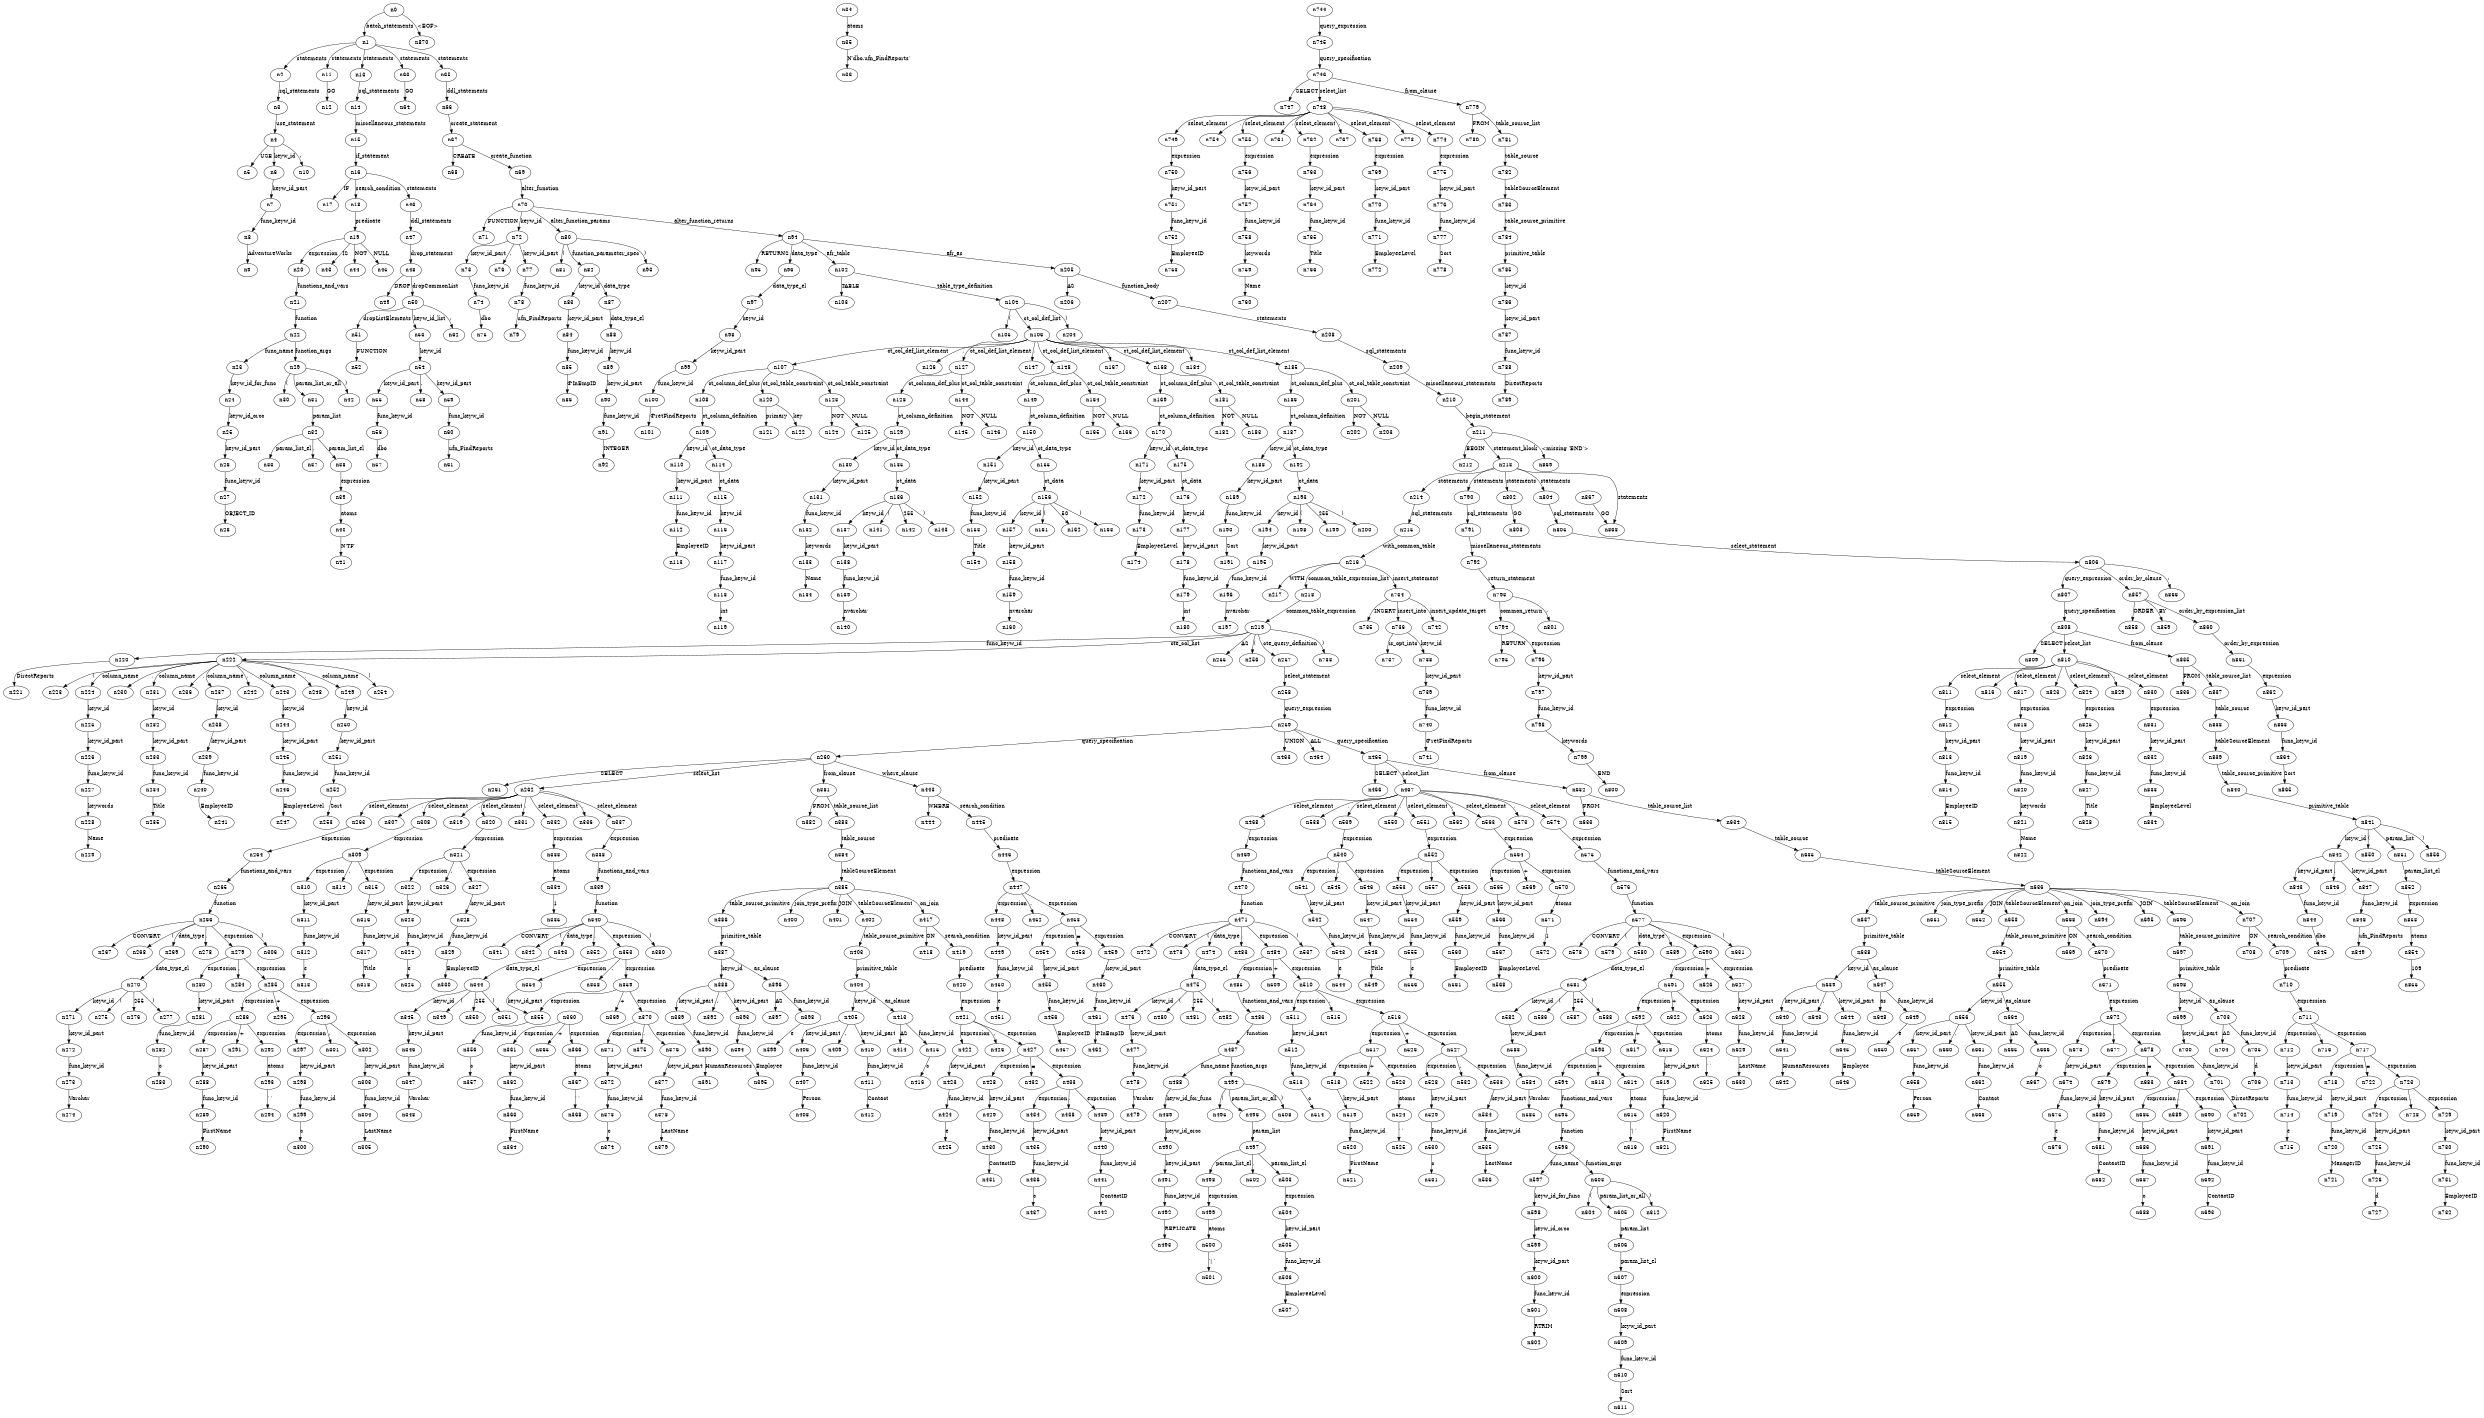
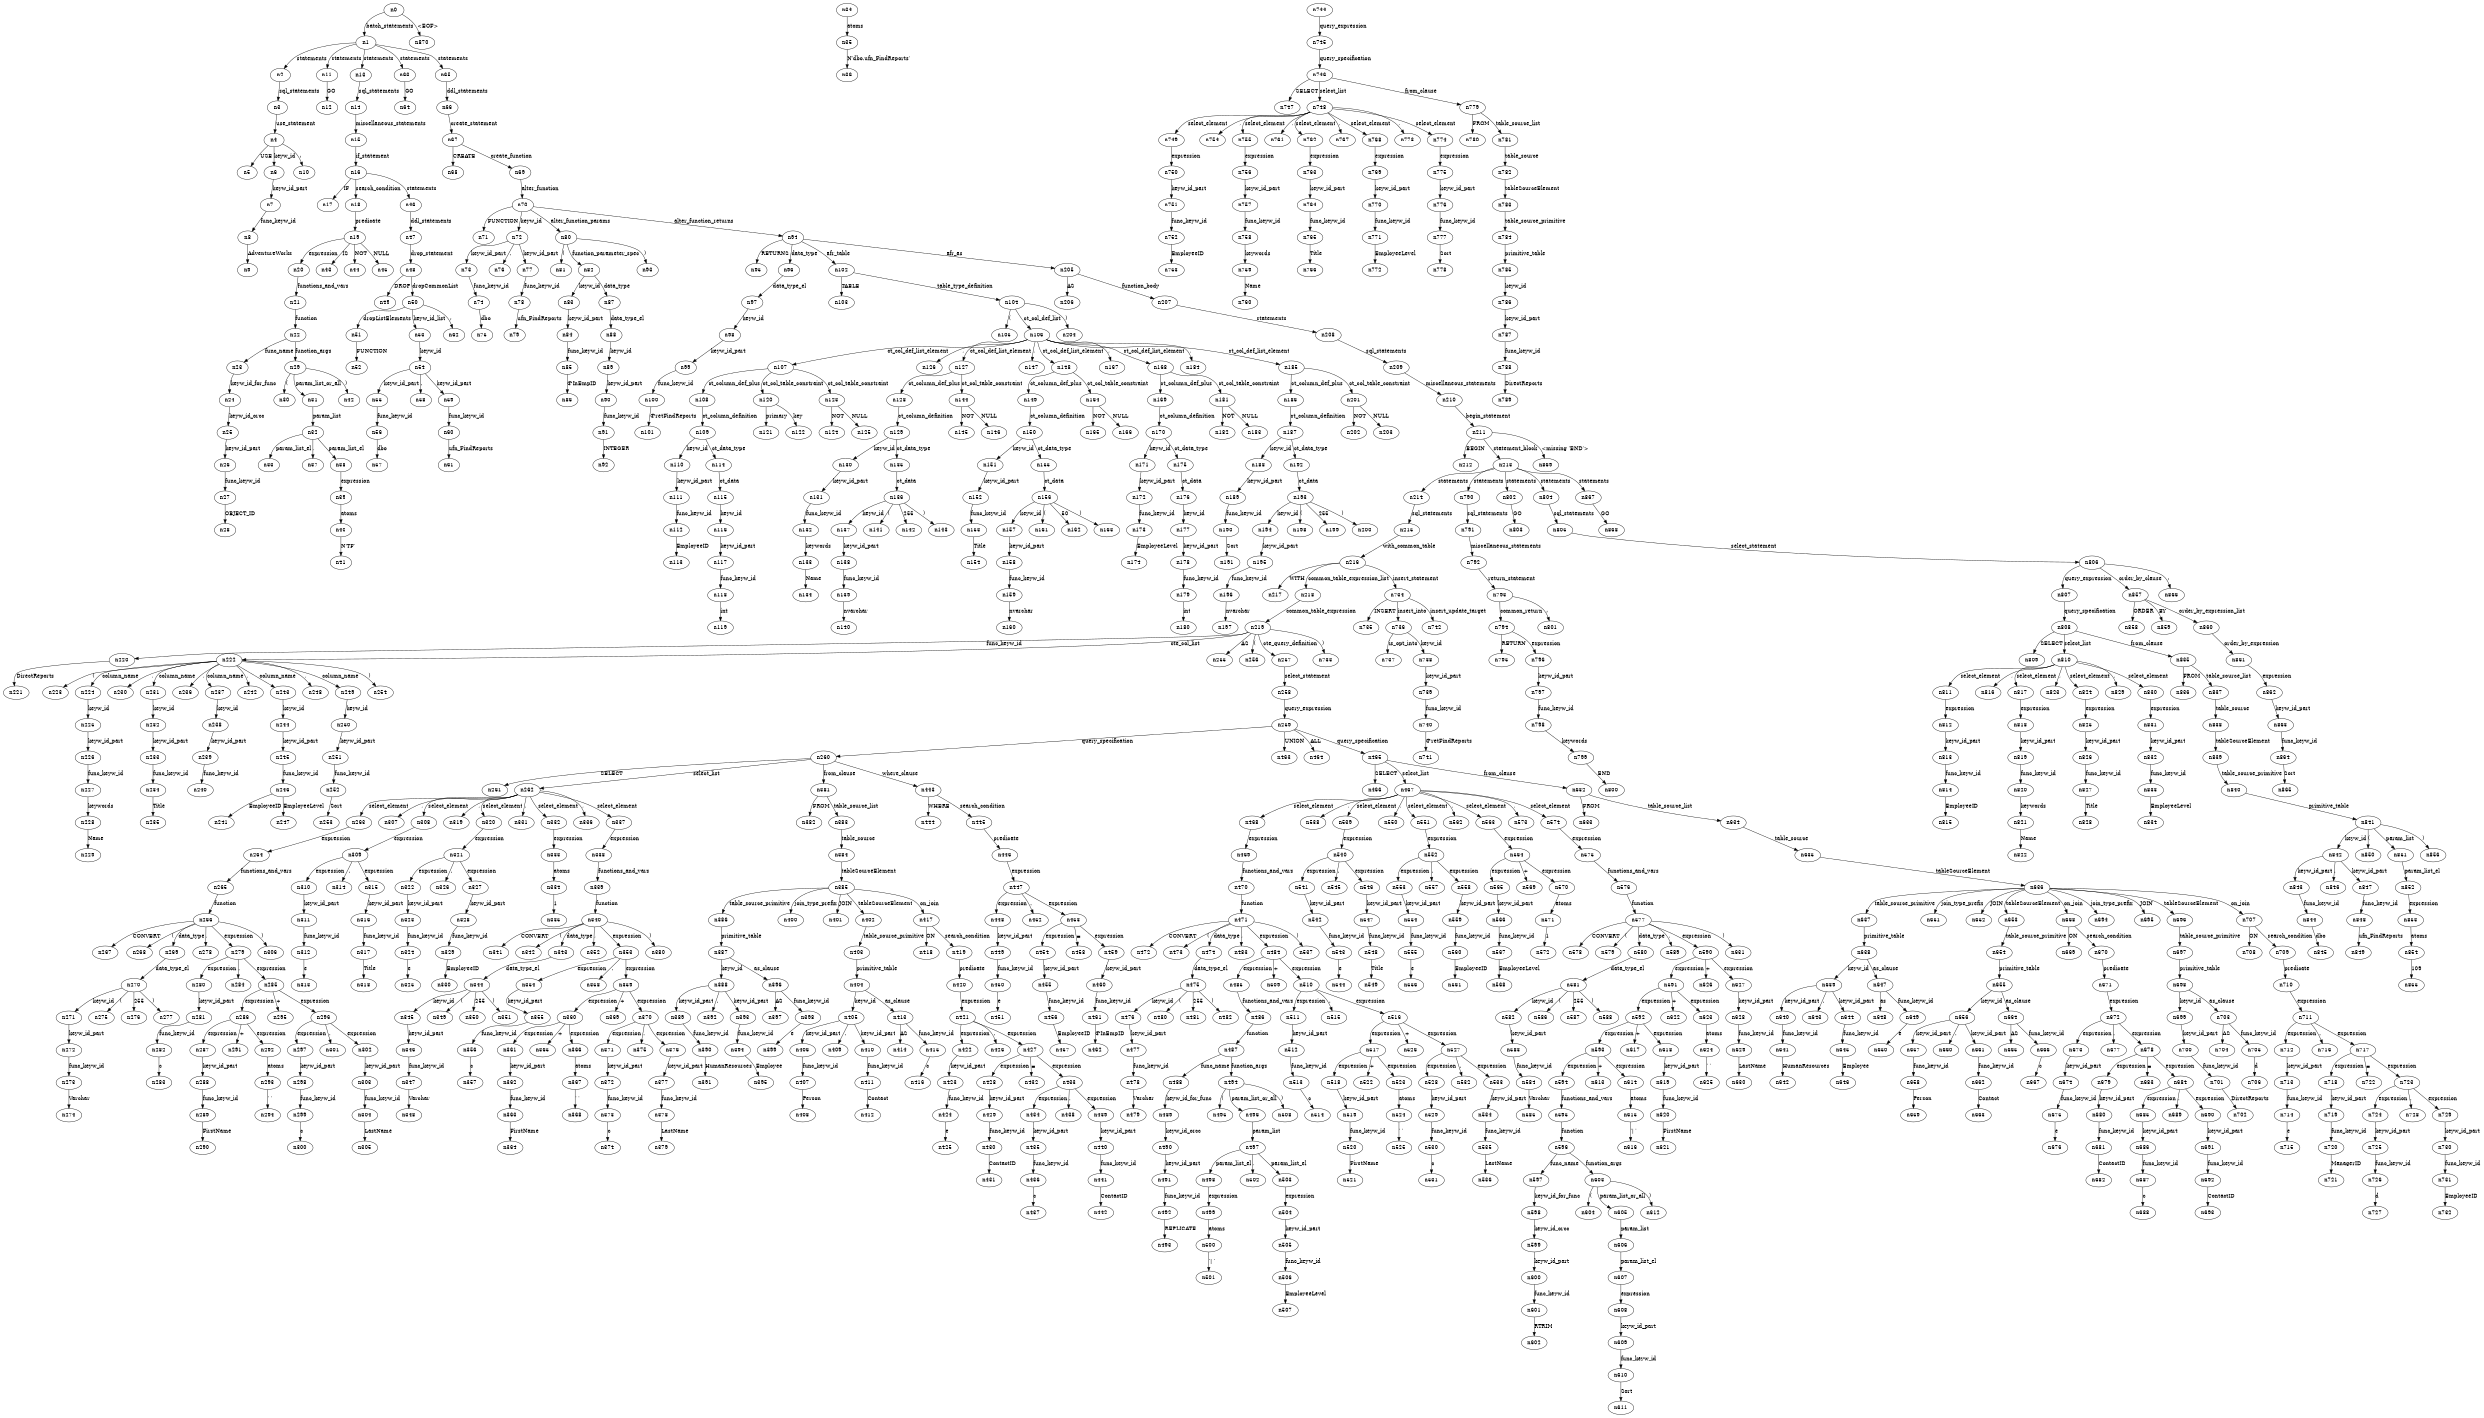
edge "n213" -> "n868": now "n213" -> "n867"
edge "n240" -> "n241": now "n246" -> "n241"
edge "n359" -> "n355": now "n359" -> "n360"
